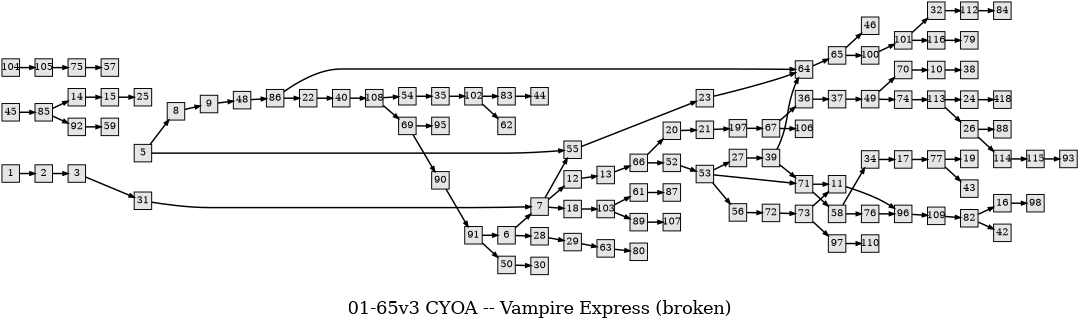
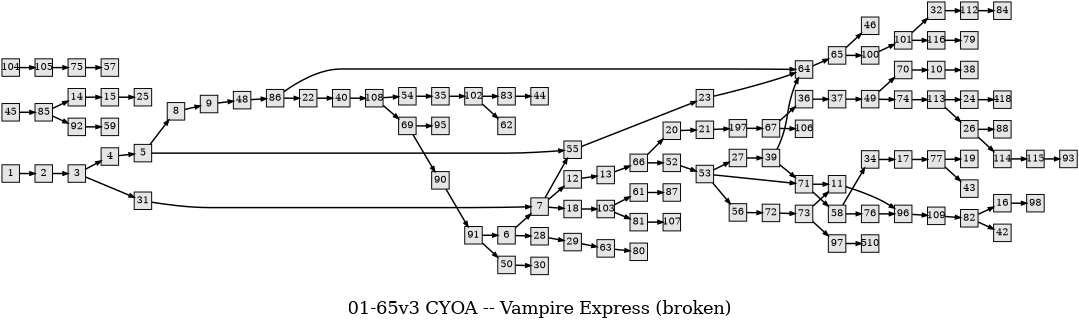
node "4": added
node "89": label "89" -> "81"
node "110": label "110" -> "510"
